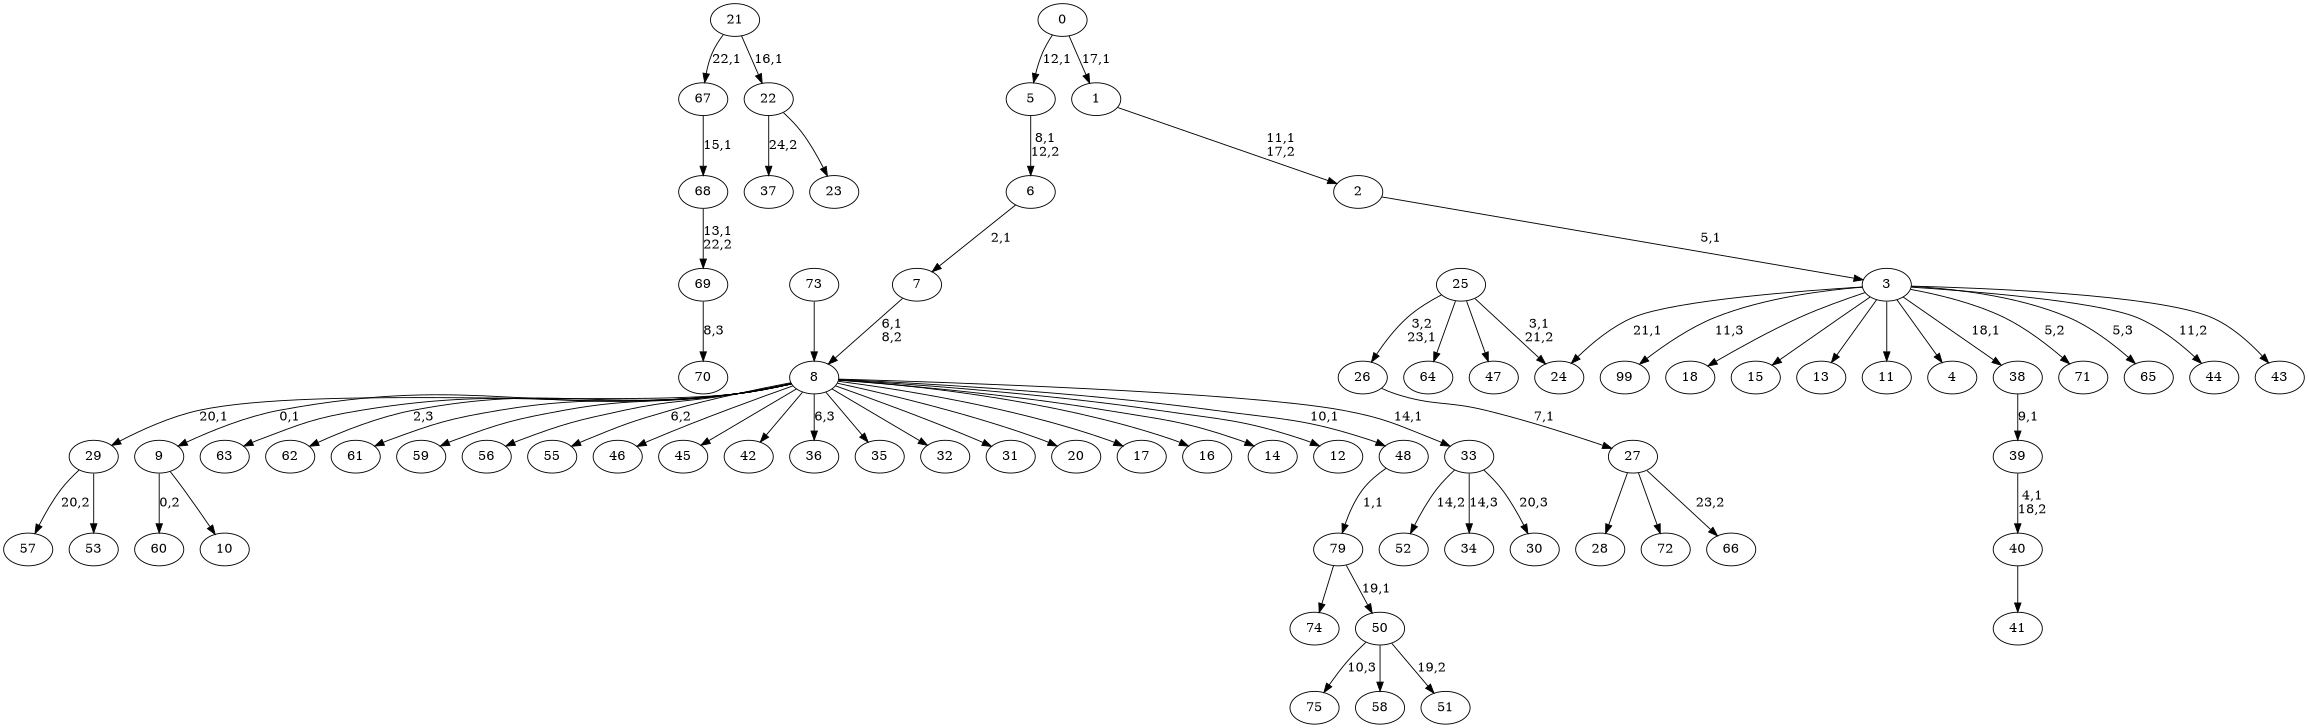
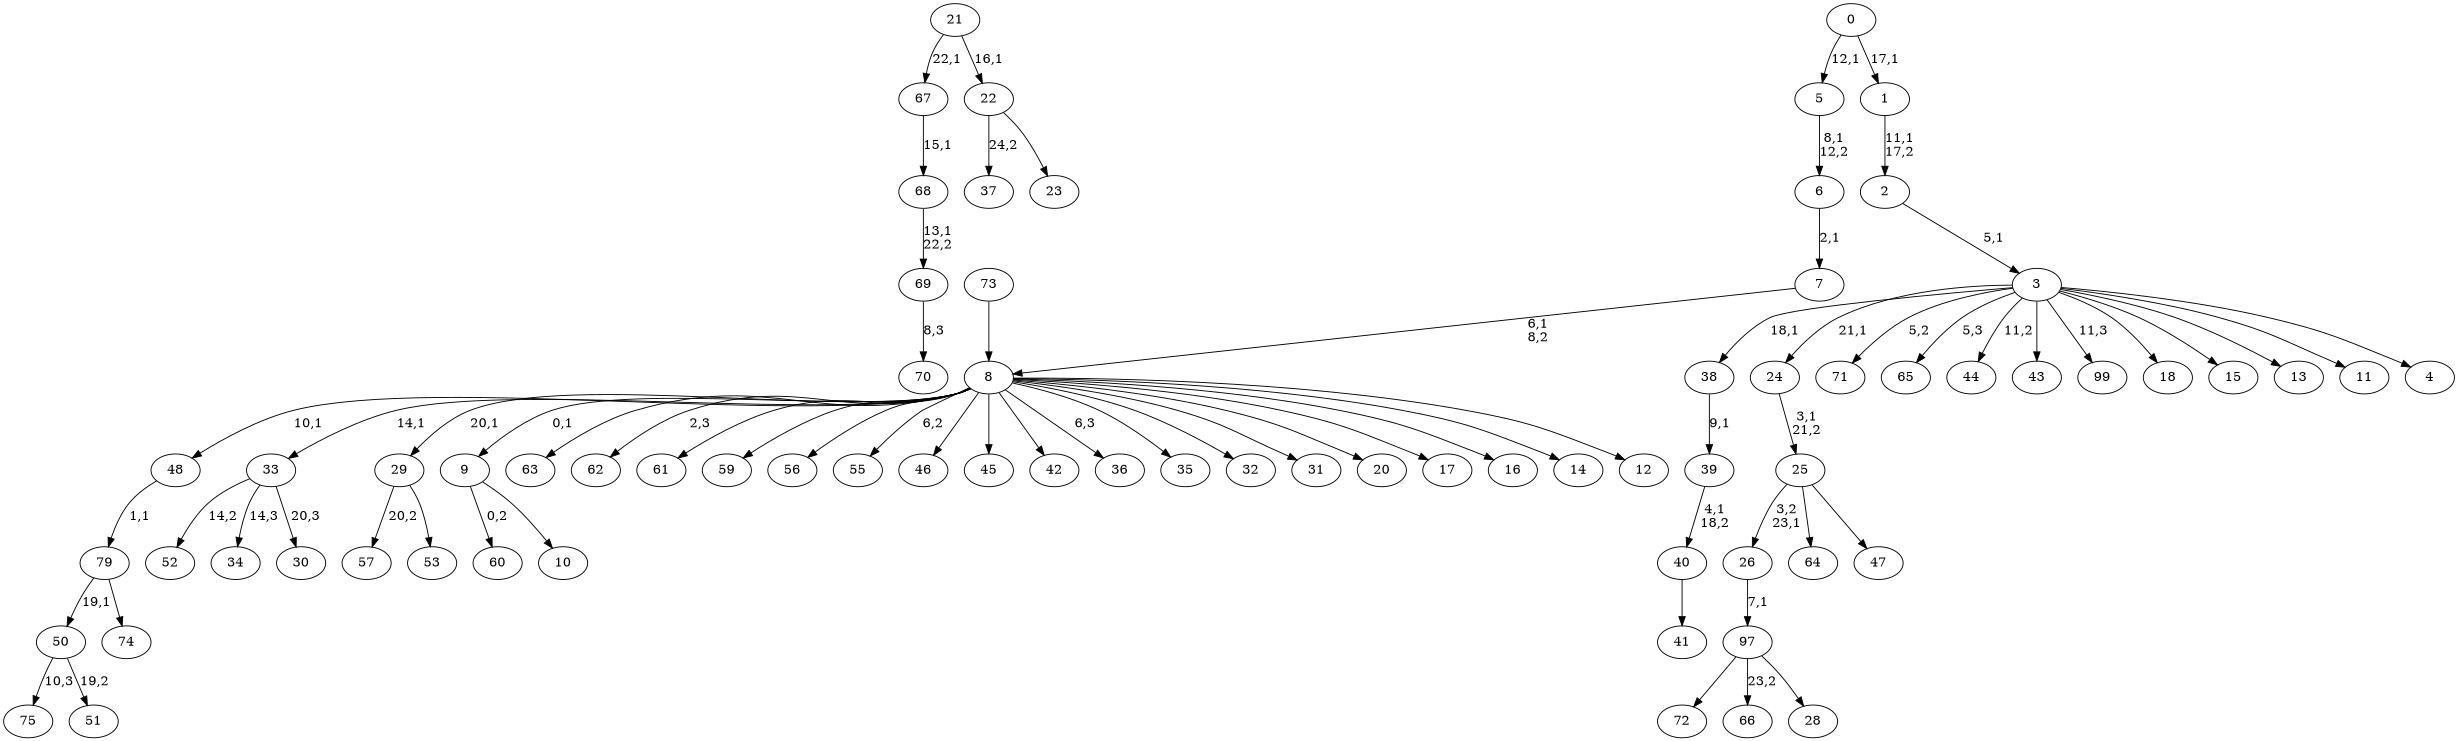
edge "25" -> "24": reversed
node "27": label "27" -> "97"
node "58": removed
